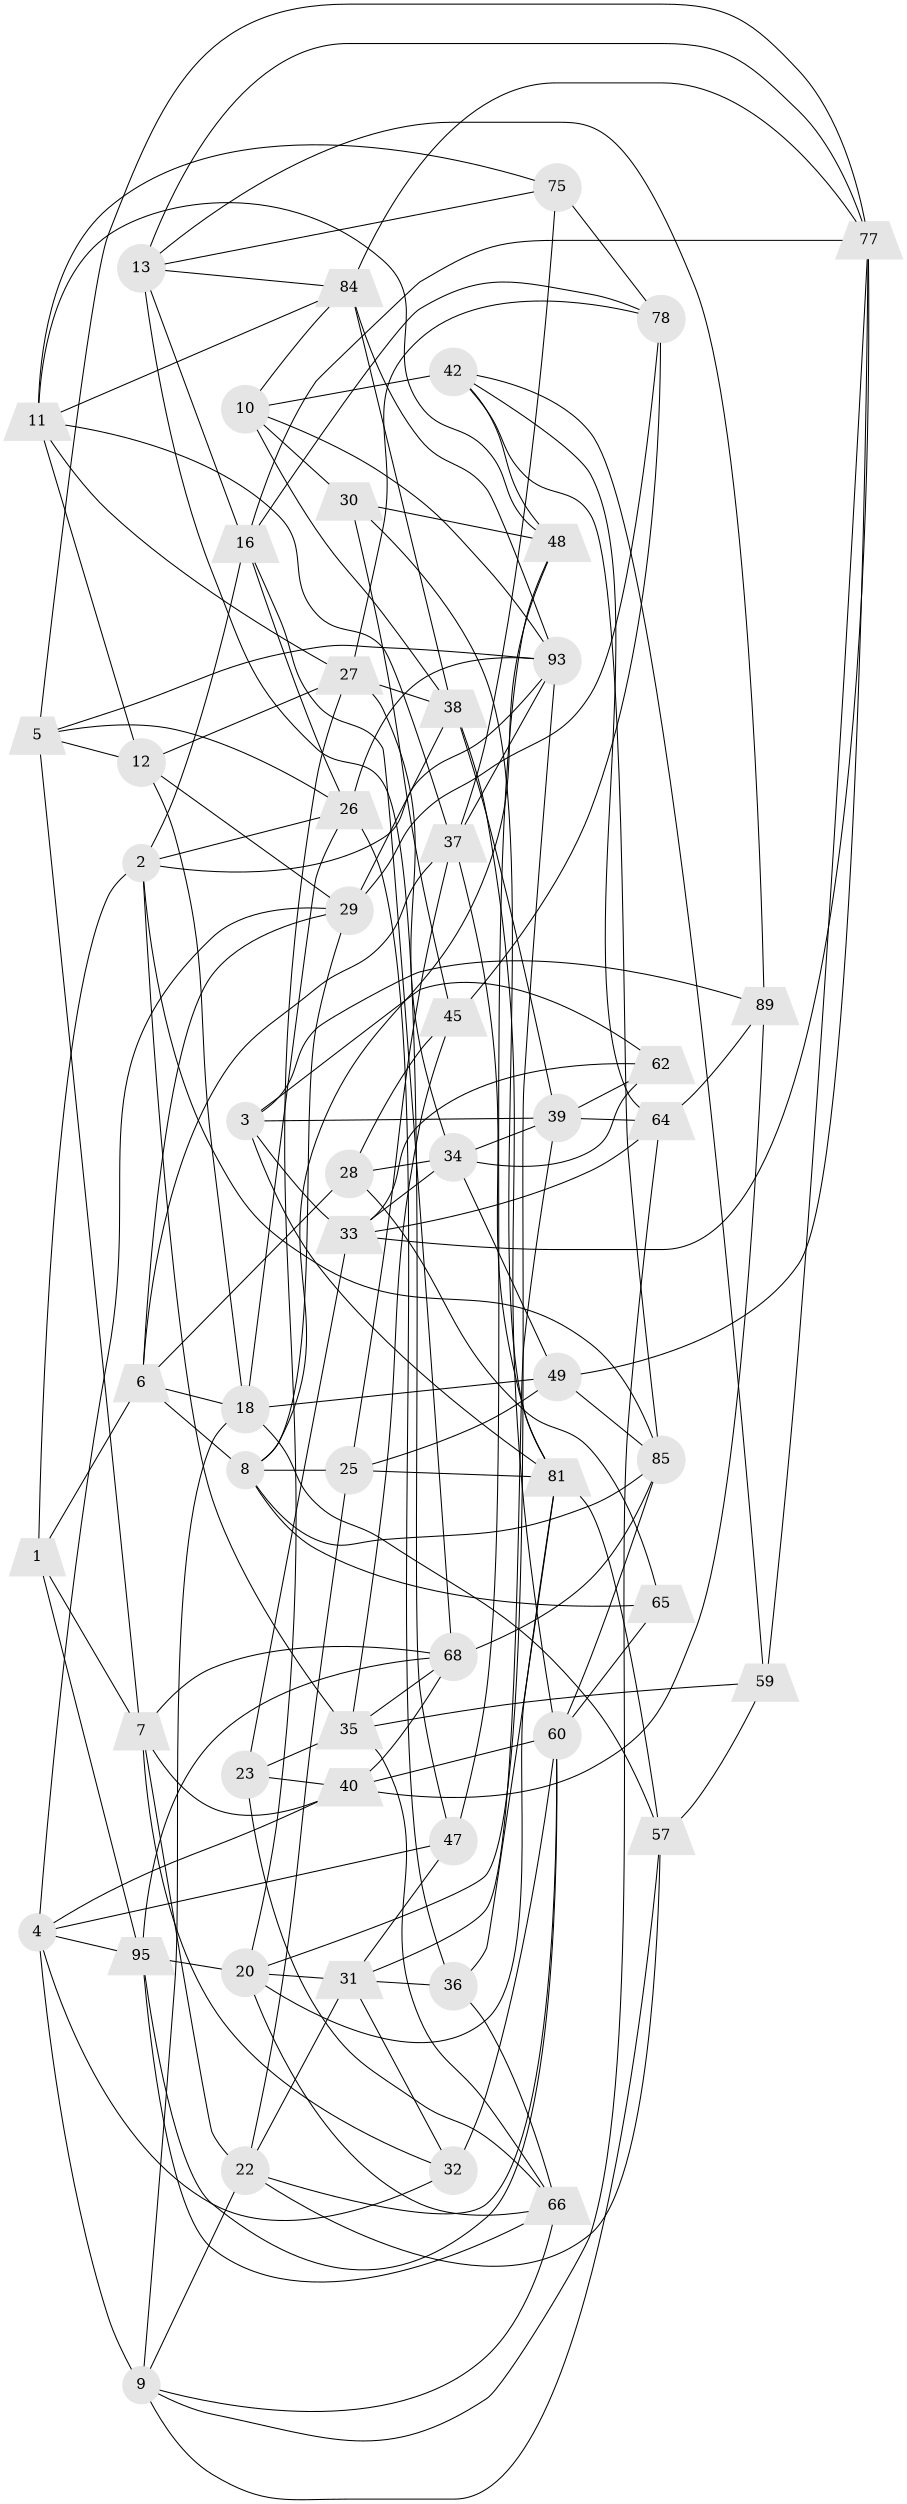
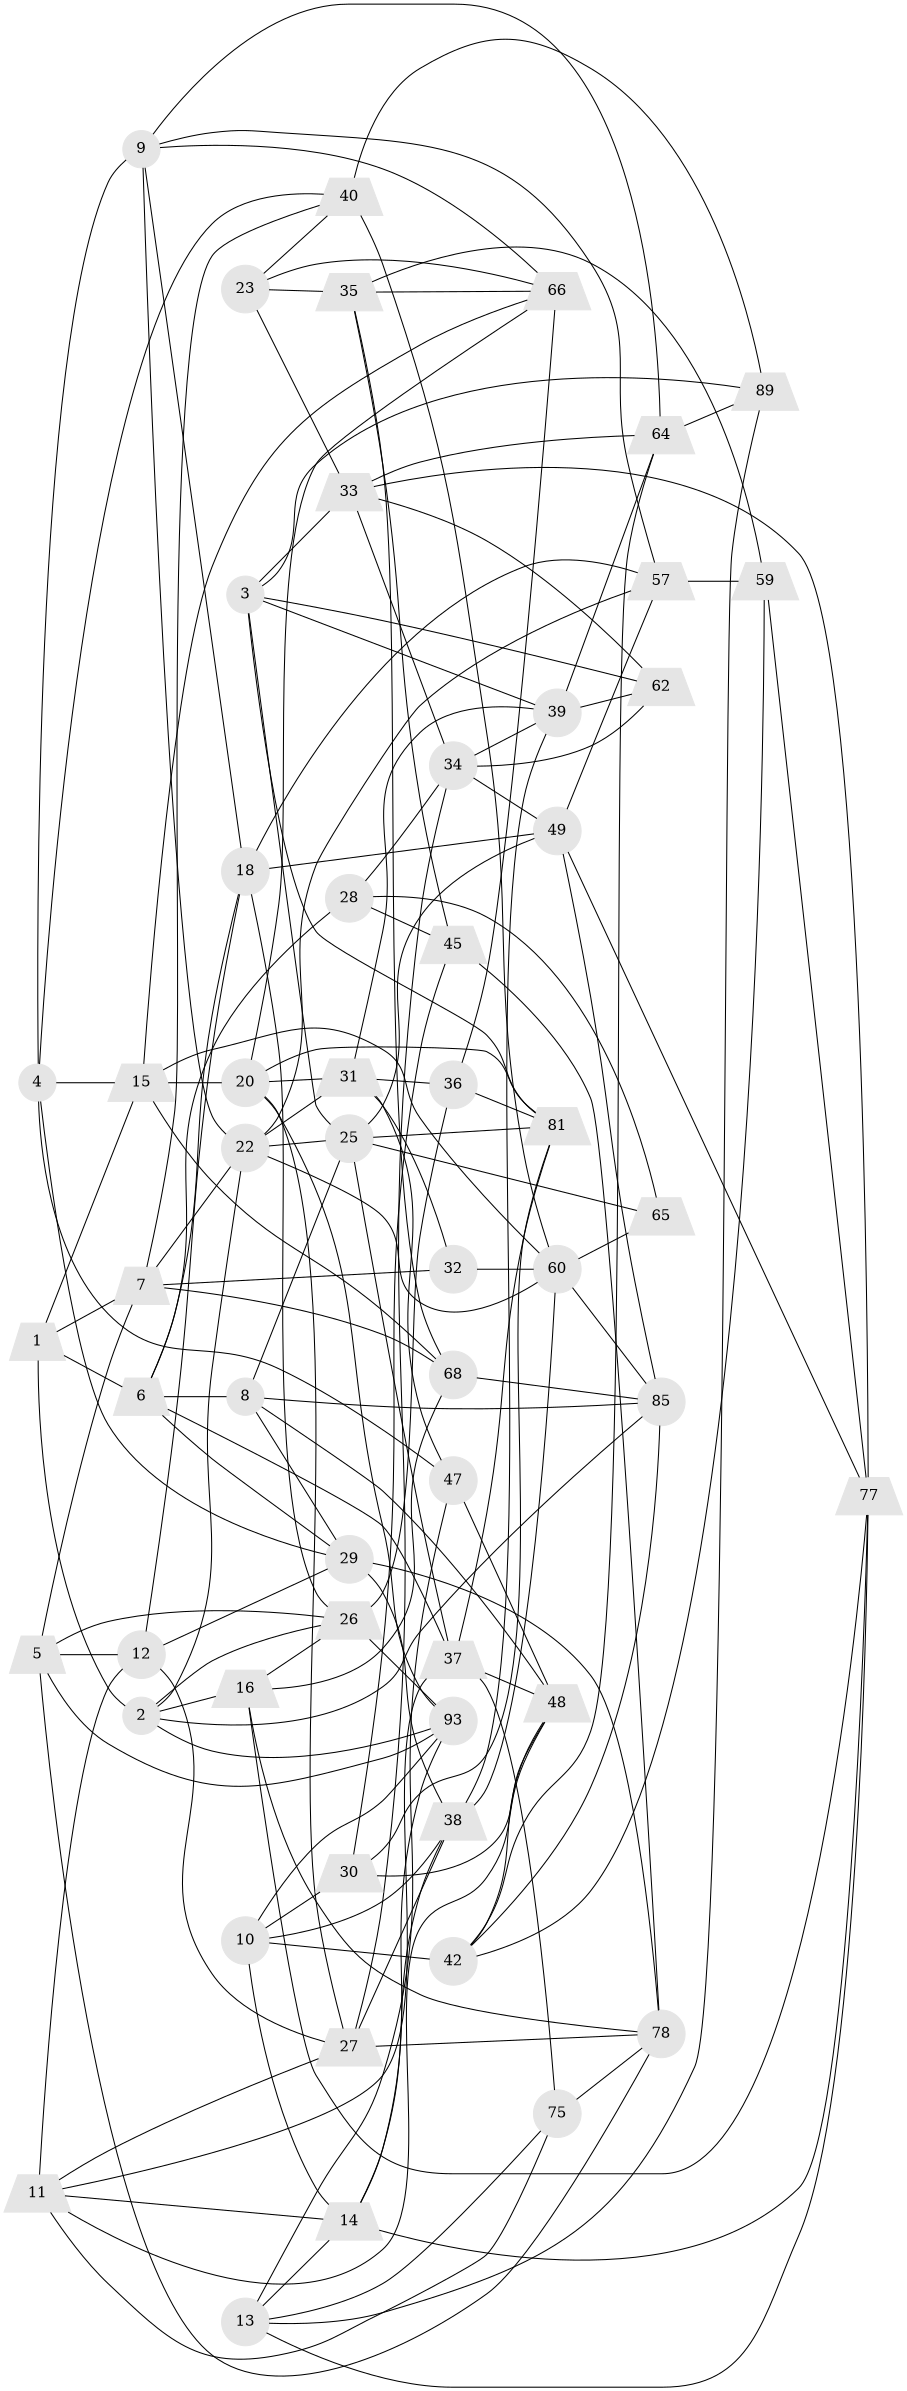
edge "77" -- "5": now "78" -- "5"
node "84": label "84" -> "14"
edge "13" -- "16": removed
edge "93" -- "37": now "48" -- "37"
edge "3" -- "25": added
edge "2" -- "35": now "2" -- "22"
edge "8" -- "65": now "25" -- "65"
edge "81" -- "57": now "49" -- "57"
edge "68" -- "40": removed
node "95": label "95" -> "15"
edge "4" -- "32": removed
